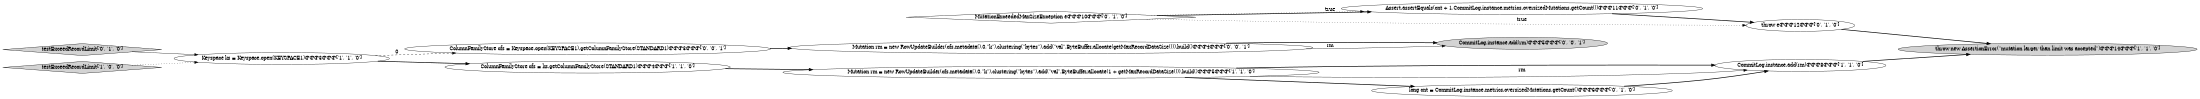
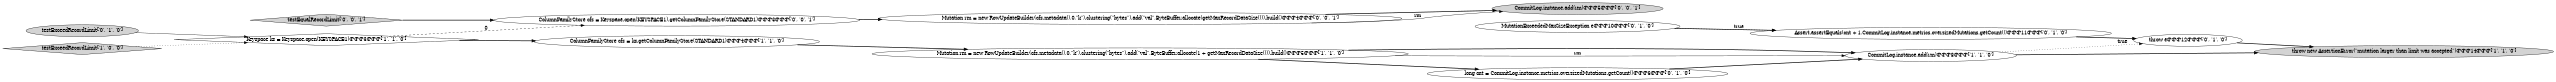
node "MutationExceededMaxSizeException e@@@10@@@['0', '1', '0']": shape diamond -> ellipse
node "testEqualRecordLimit['0', '0', '1']": added
edge "MutationExceededMaxSizeException e@@@10@@@['0', '1', '0']" -> "throw e@@@12@@@['0', '1', '0']": now "CommitLog.instance.add(rm)@@@8@@@['1', '1', '0']" -> "throw e@@@12@@@['0', '1', '0']"
node "testExceedRecordLimit['0', '1', '0']": shape diamond -> ellipse
node "Keyspace ks = Keyspace.open(KEYSPACE1)@@@3@@@['1', '1', '0']": shape ellipse -> diamond
